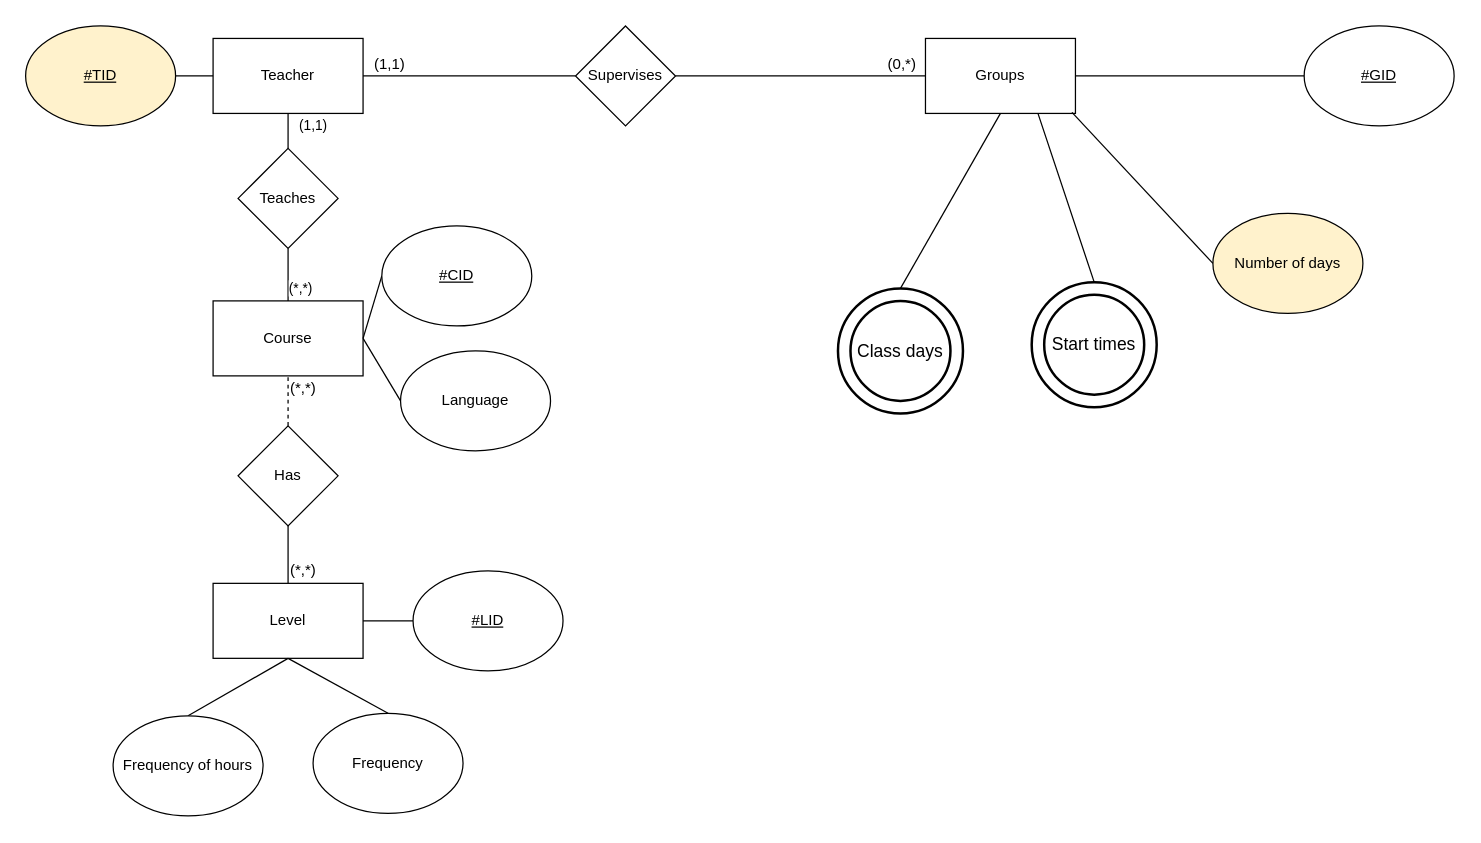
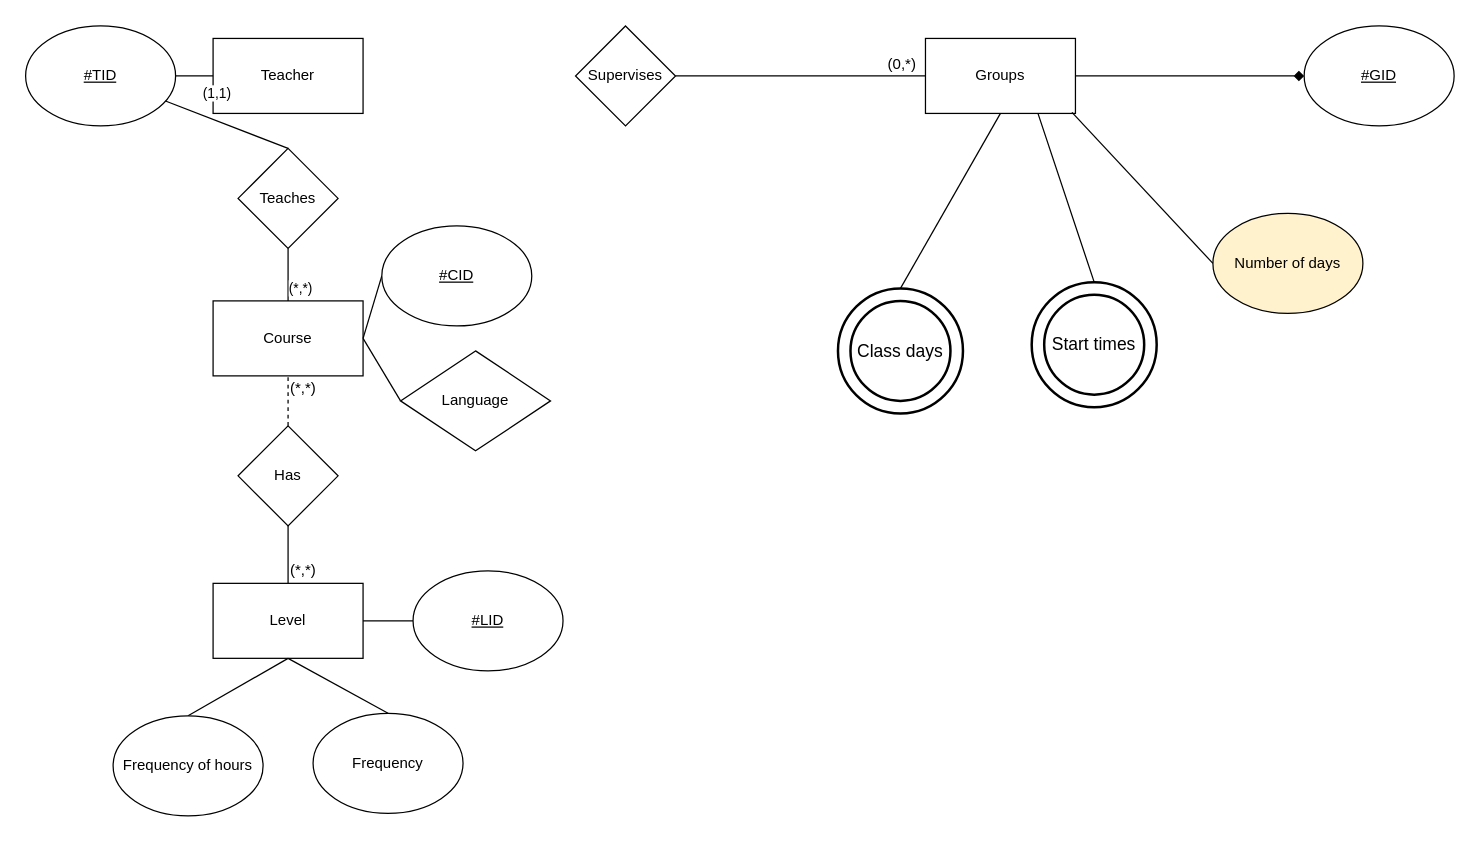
node "#TID": fillcolor #fff2cc -> #ffffff
edge "Teacher" -- "Supervises": removed, label "(1,1)"
edge "Groups" -- "#GID": arrowhead none -> diamond
edge "Teacher" -- "Teaches": now "#TID" -- "Teaches"
node "Language": shape ellipse -> diamond
